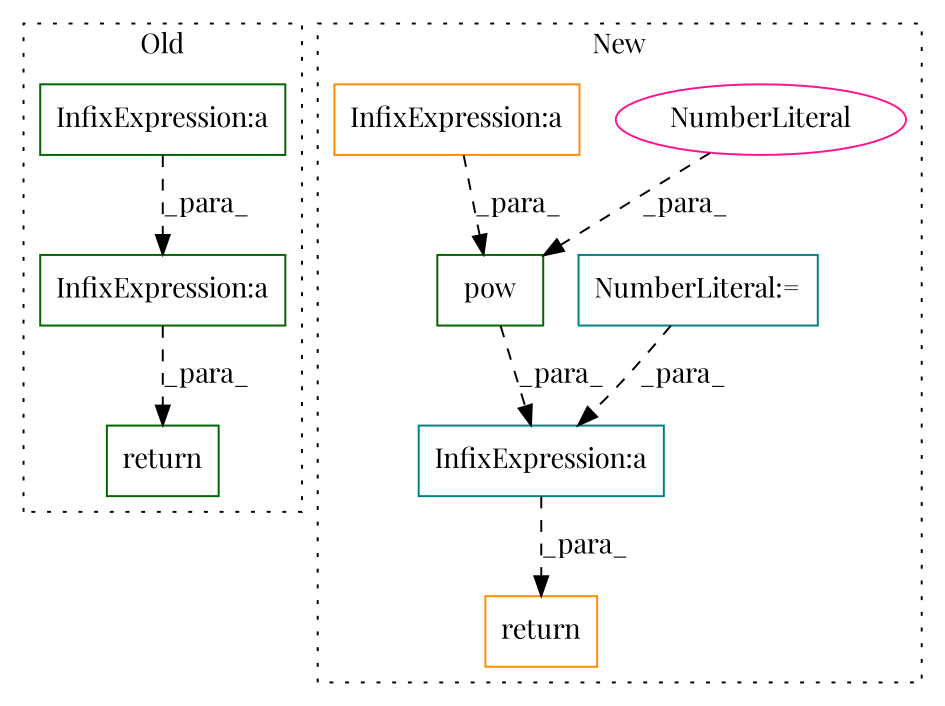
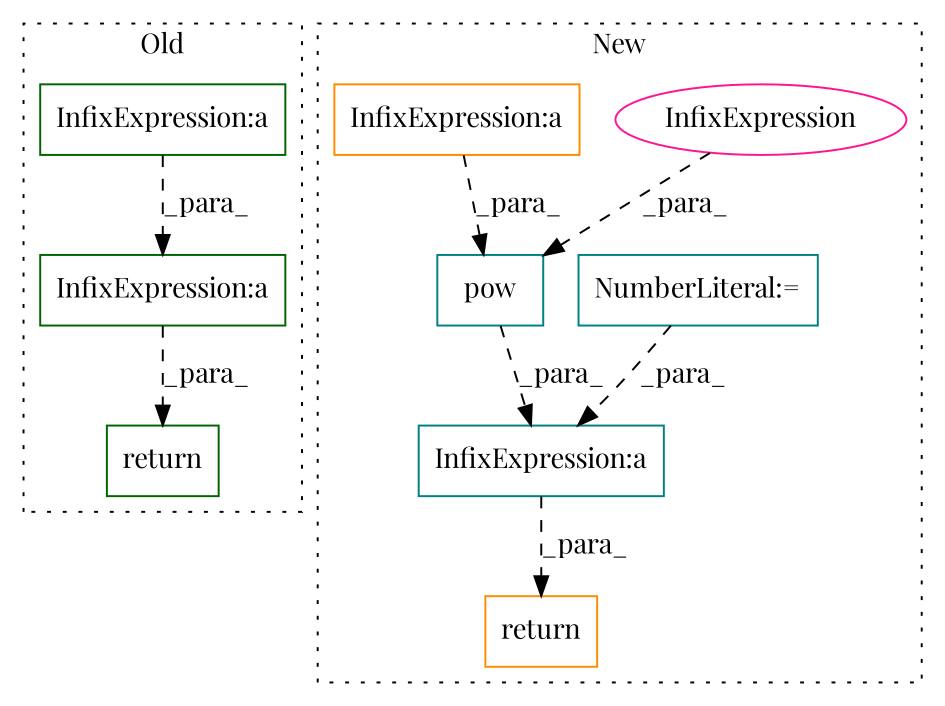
node "NumberLiteral": label "NumberLiteral" -> "InfixExpression"
node "pow": color darkgreen -> teal
